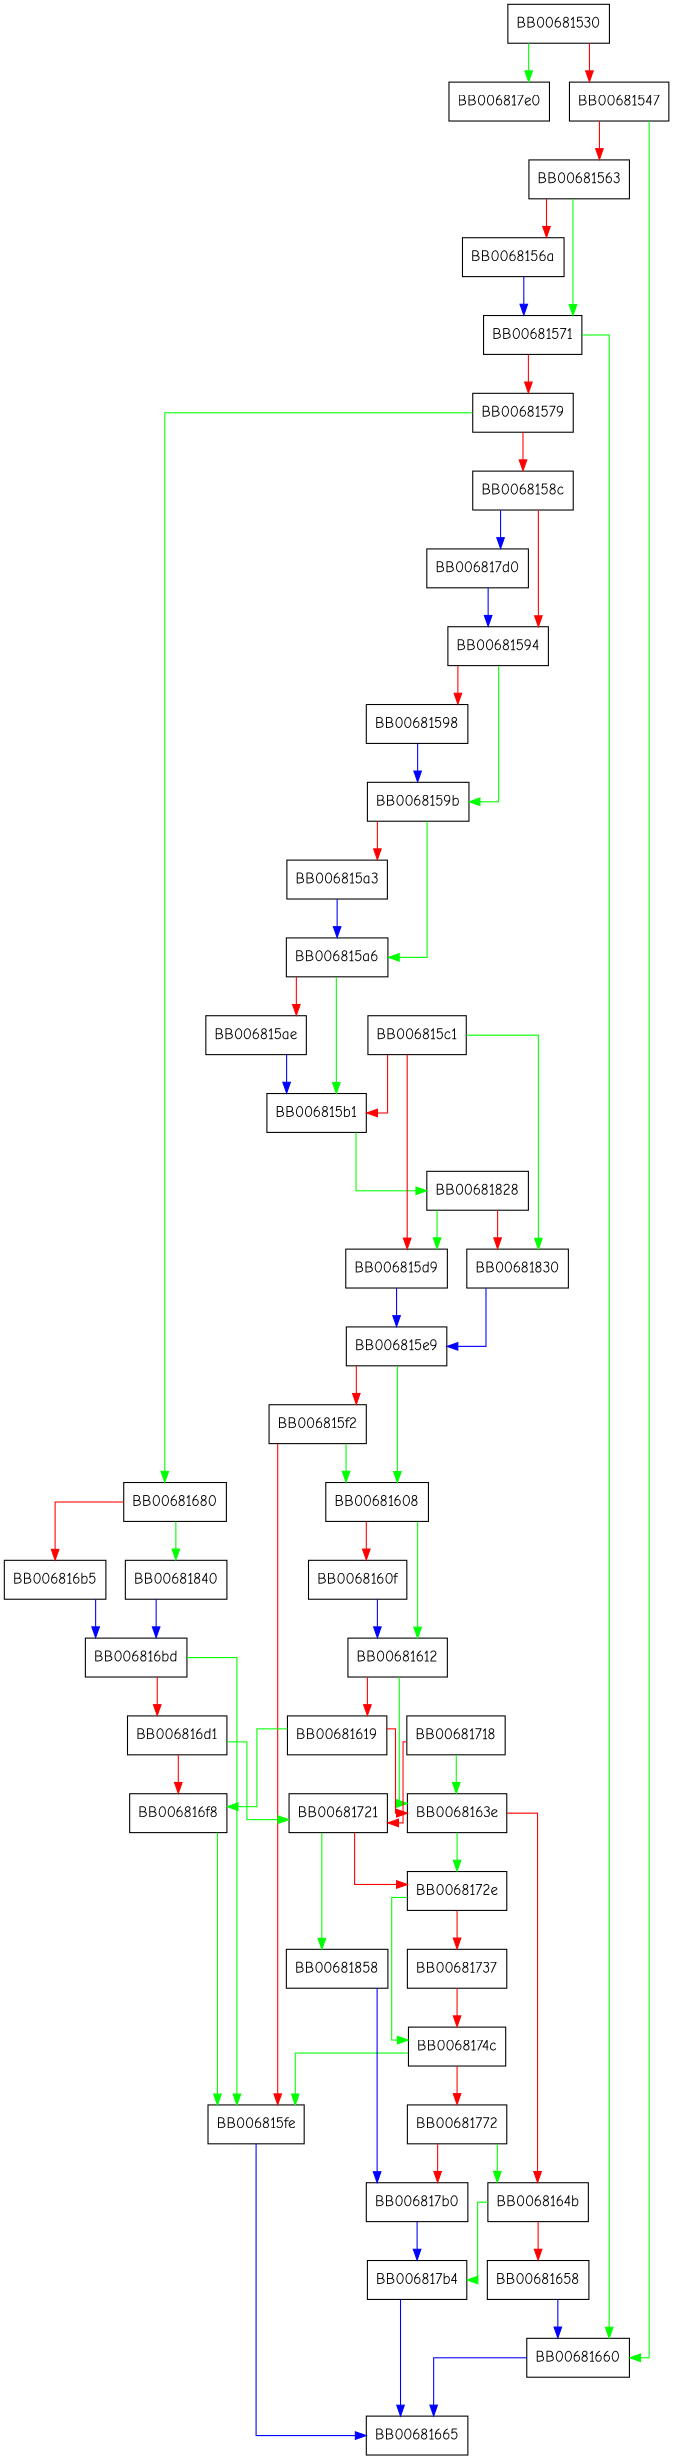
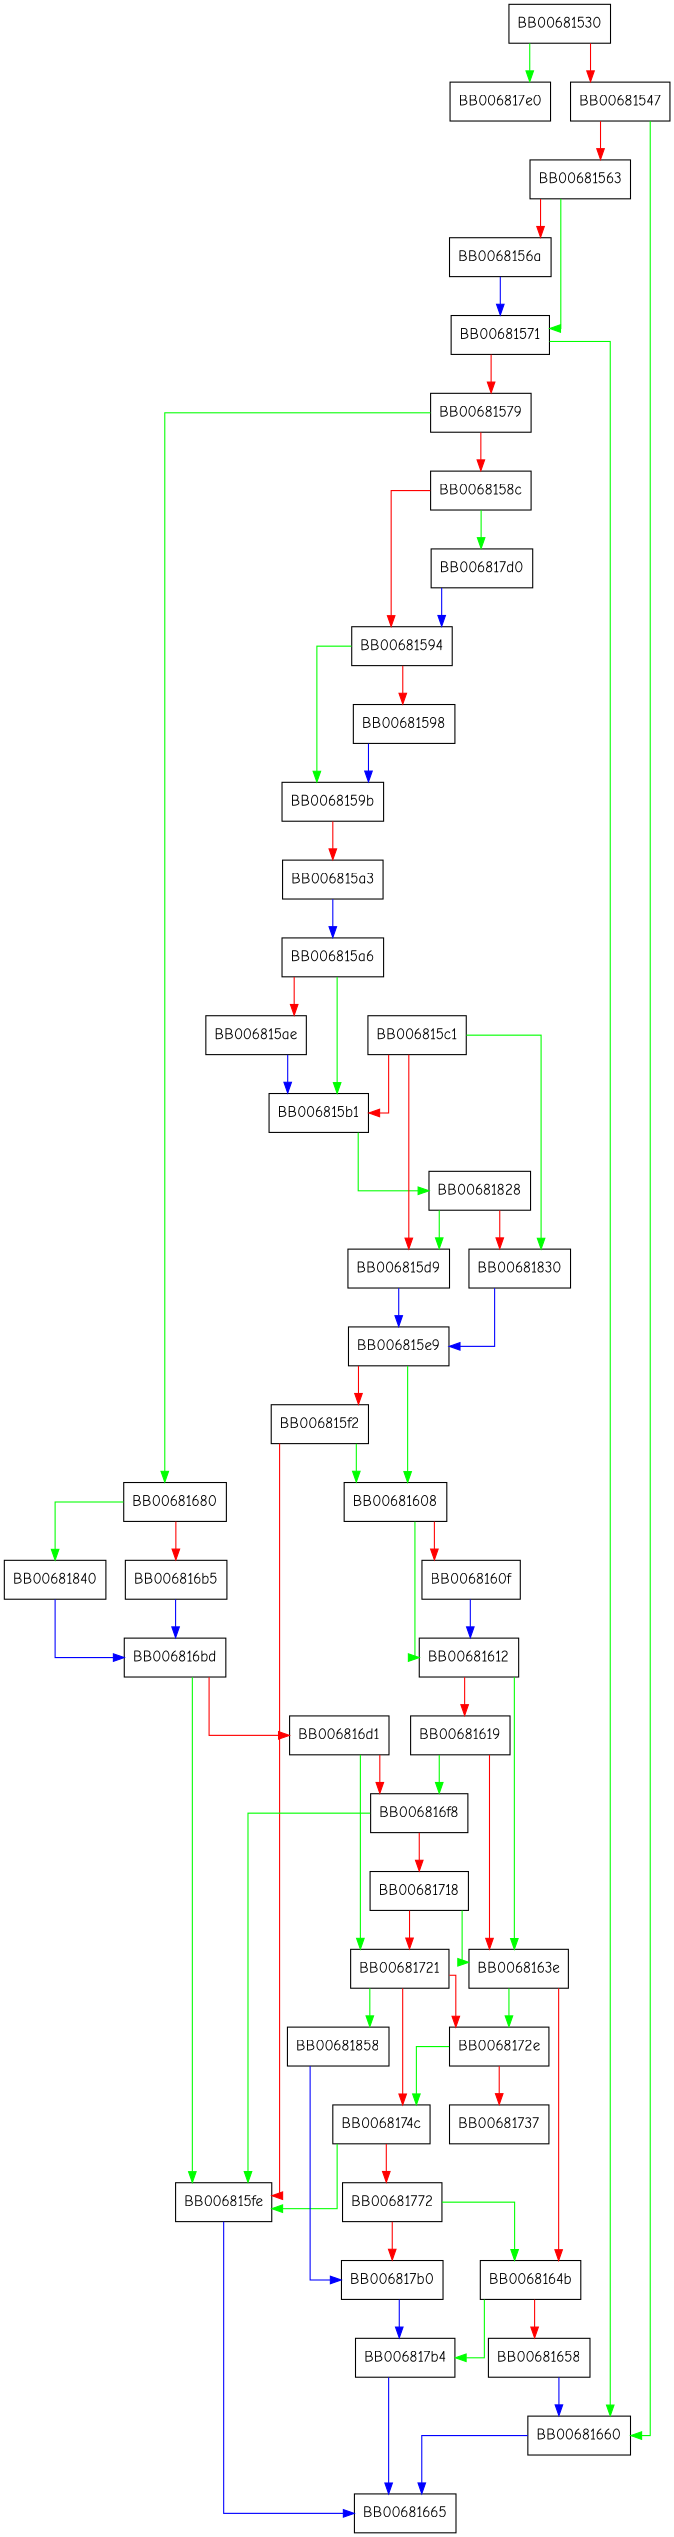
edge "BB0068158c" -> "BB006817d0": color blue -> green
edge "BB0068159b" -> "BB006815a6": removed
edge "BB006816f8" -> "BB00681718": added
edge "BB00681737" -> "BB0068174c": now "BB00681721" -> "BB0068174c"
